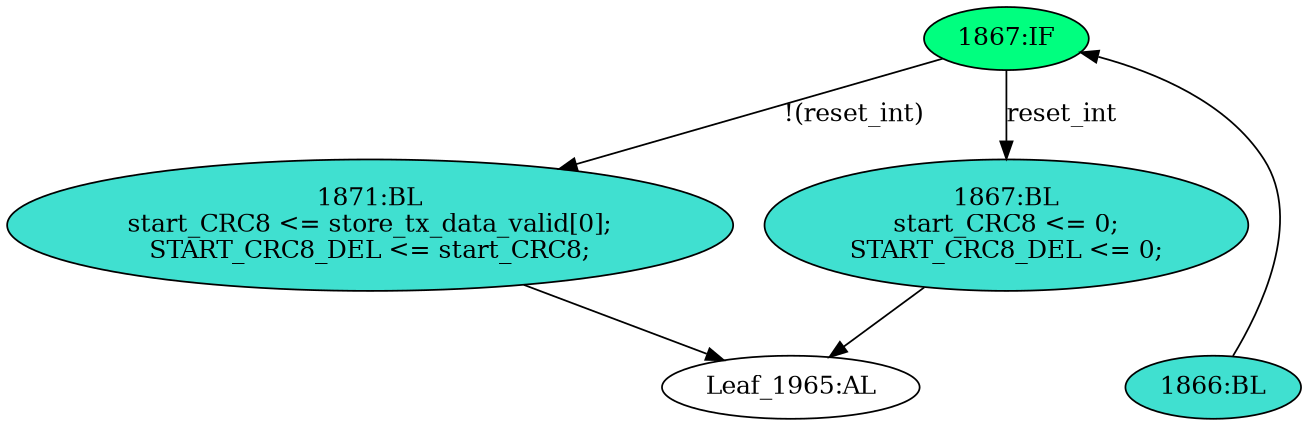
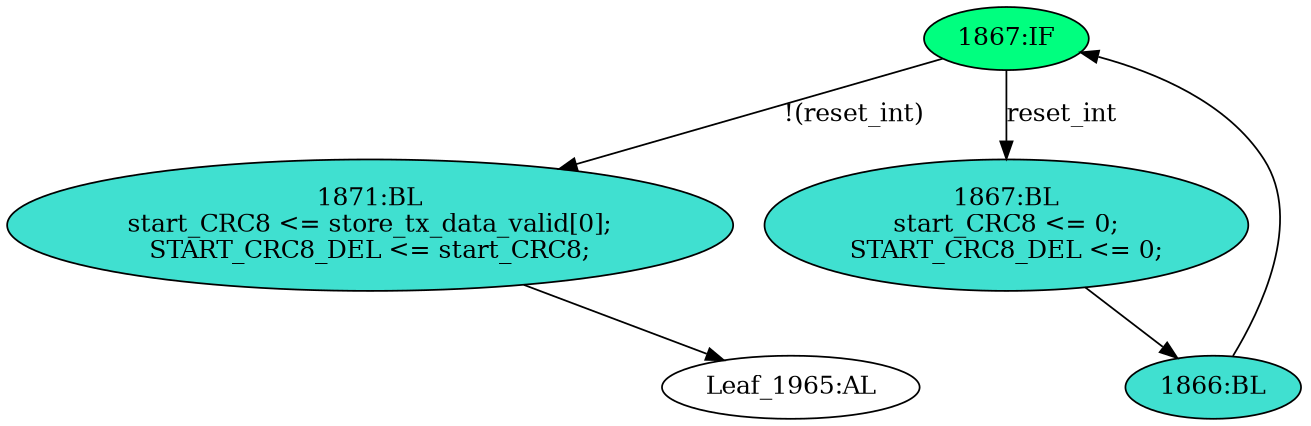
edge "1867:BL start_CRC8 <= 0; START_CRC8_DEL <= 0;" -> "Leaf_1965:AL": now "1867:BL start_CRC8 <= 0; START_CRC8_DEL <= 0;" -> "1866:BL"
